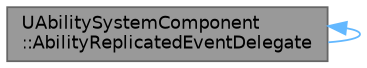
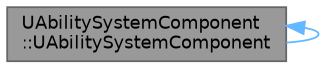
node "UAbilitySystemComponent ::AbilityReplicatedEventDelegate": label "UAbilitySystemComponent ::AbilityReplicatedEventDelegate" -> "UAbilitySystemComponent ::UAbilitySystemComponent"
